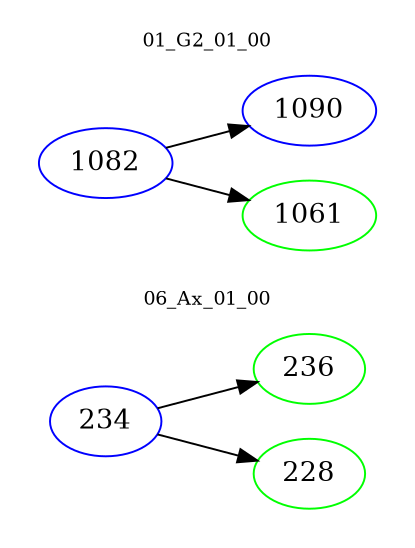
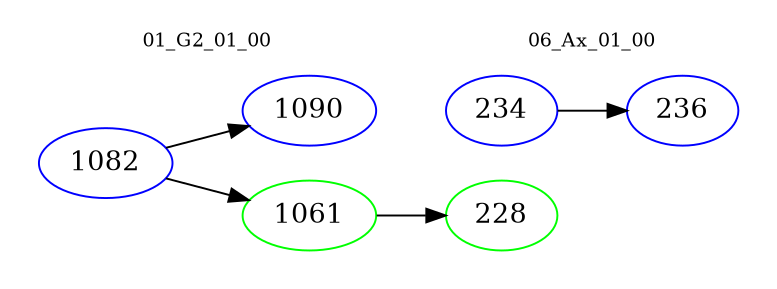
node "236": color green -> blue
edge "234" -> "228": now "1061" -> "228"
